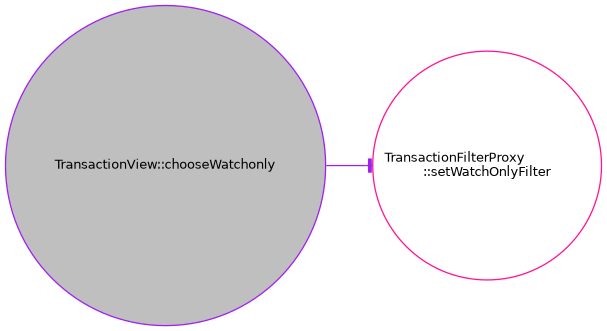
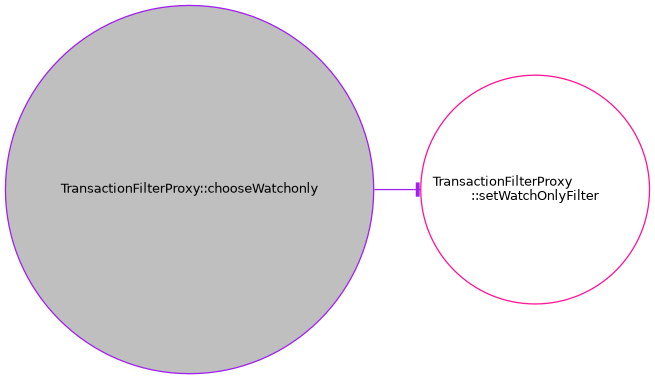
node "TransactionView::chooseWatchonly": label "TransactionView::chooseWatchonly" -> "TransactionFilterProxy::chooseWatchonly"
